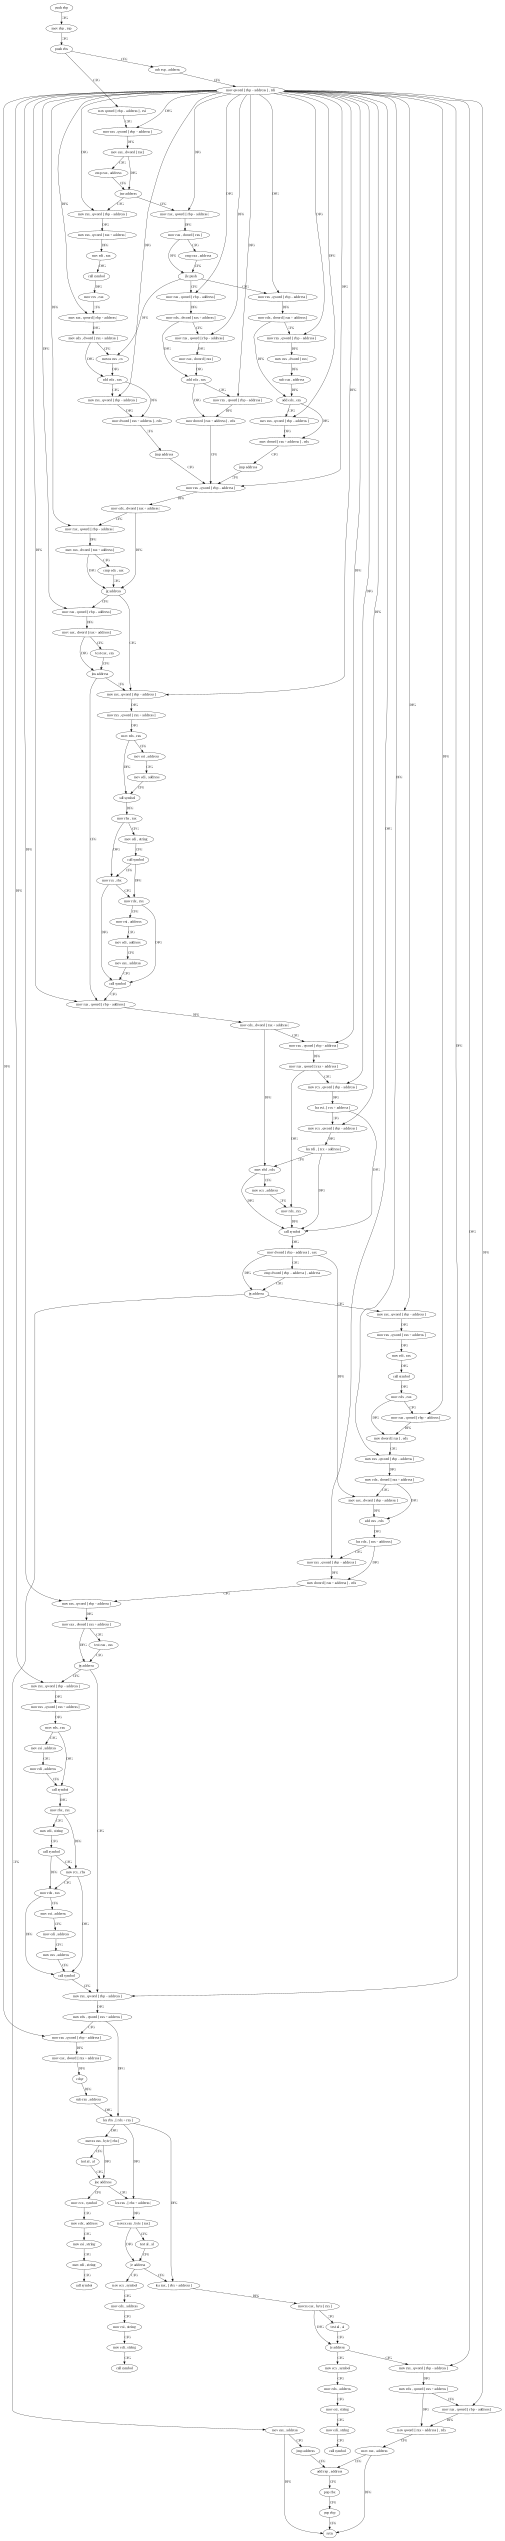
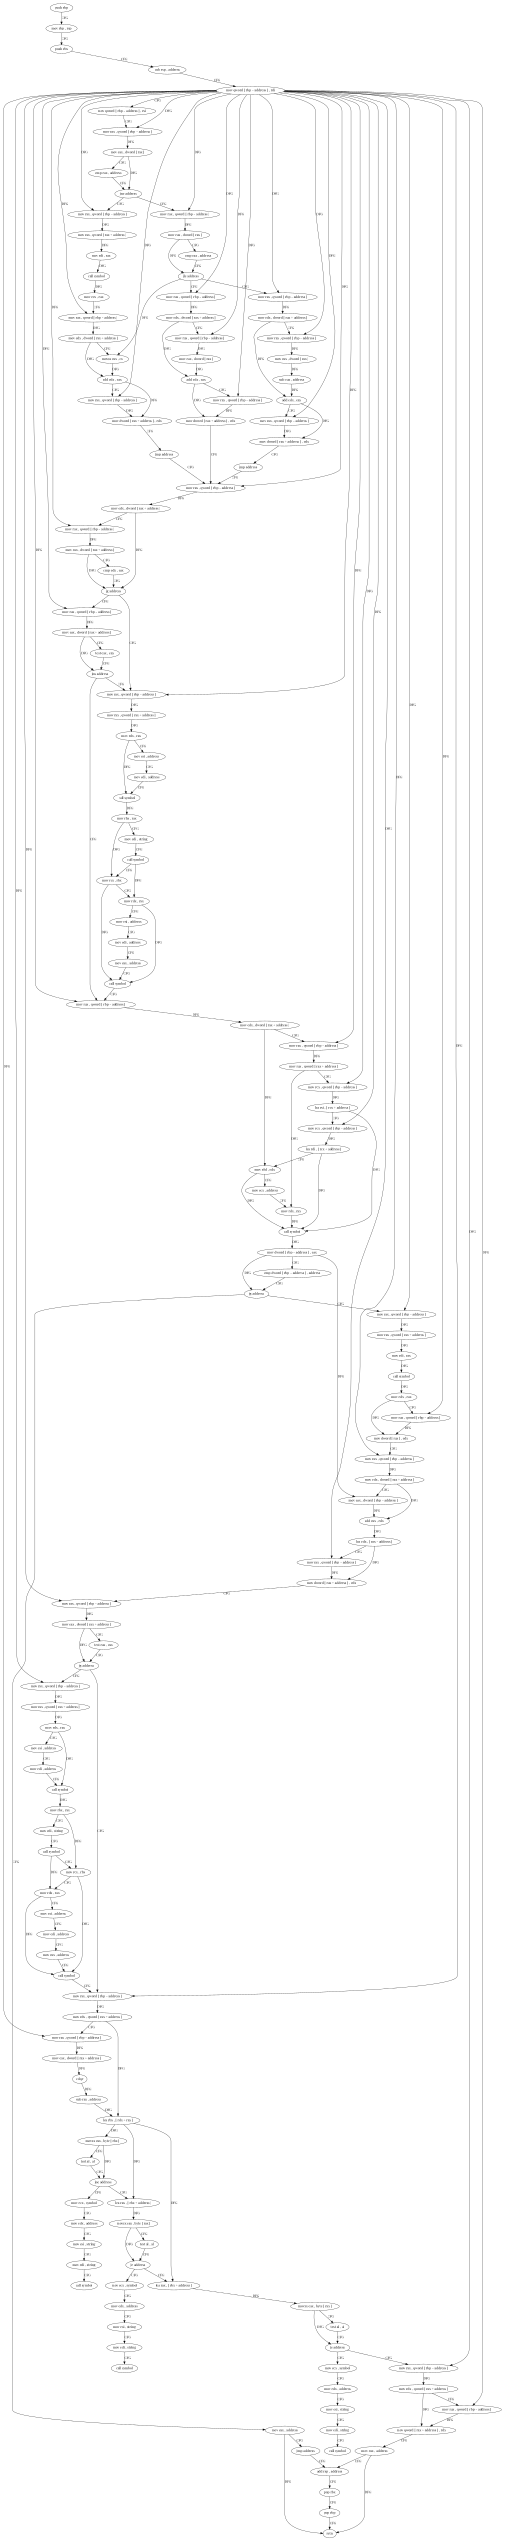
edge "push rbx" -> "mov qword [ rbp - address ] , rsi": now "mov qword [ rbp - address ] , rdi" -> "mov qword [ rbp - address ] , rsi"
node "jle push": label "jle push" -> "jle address"
